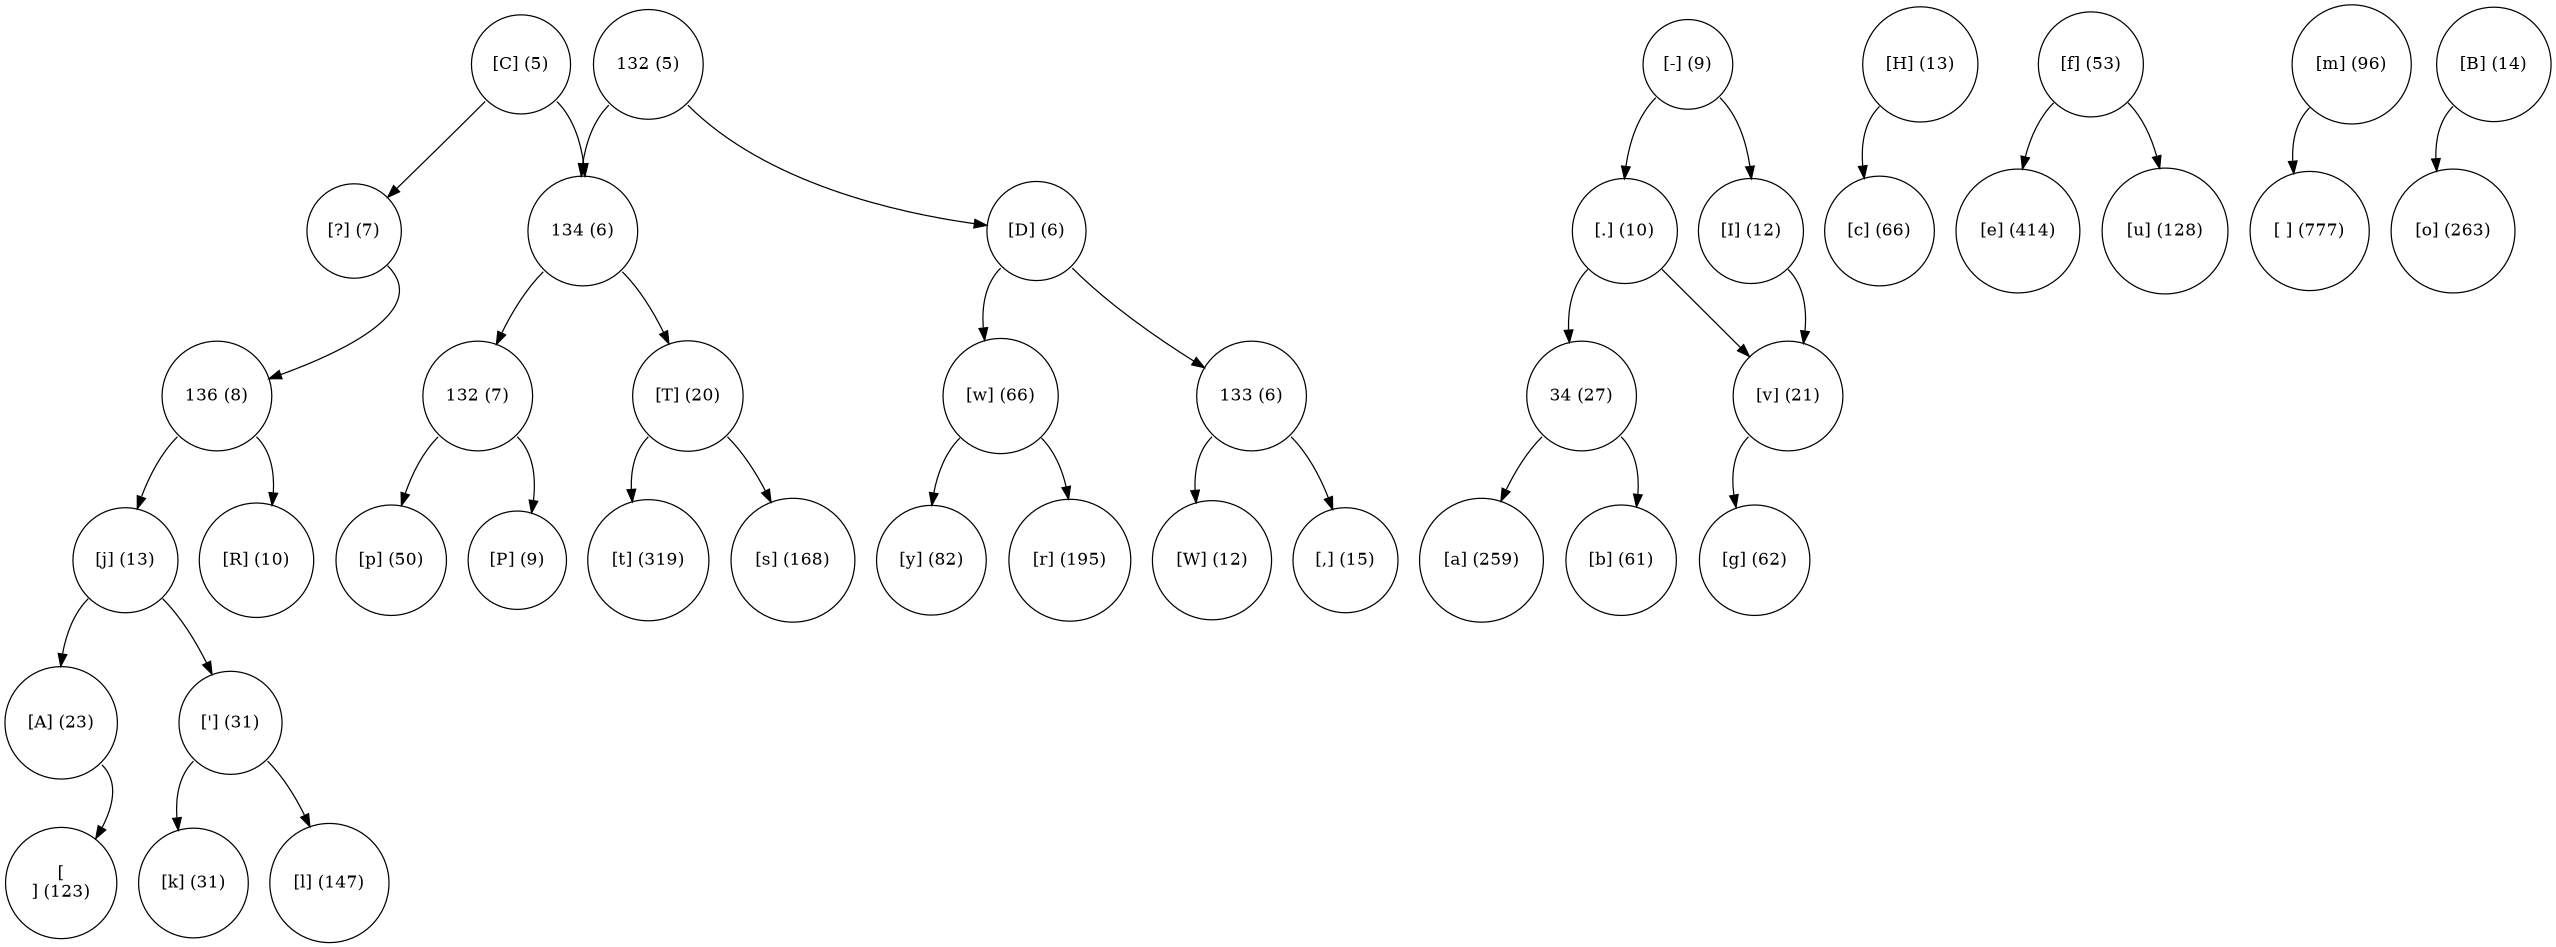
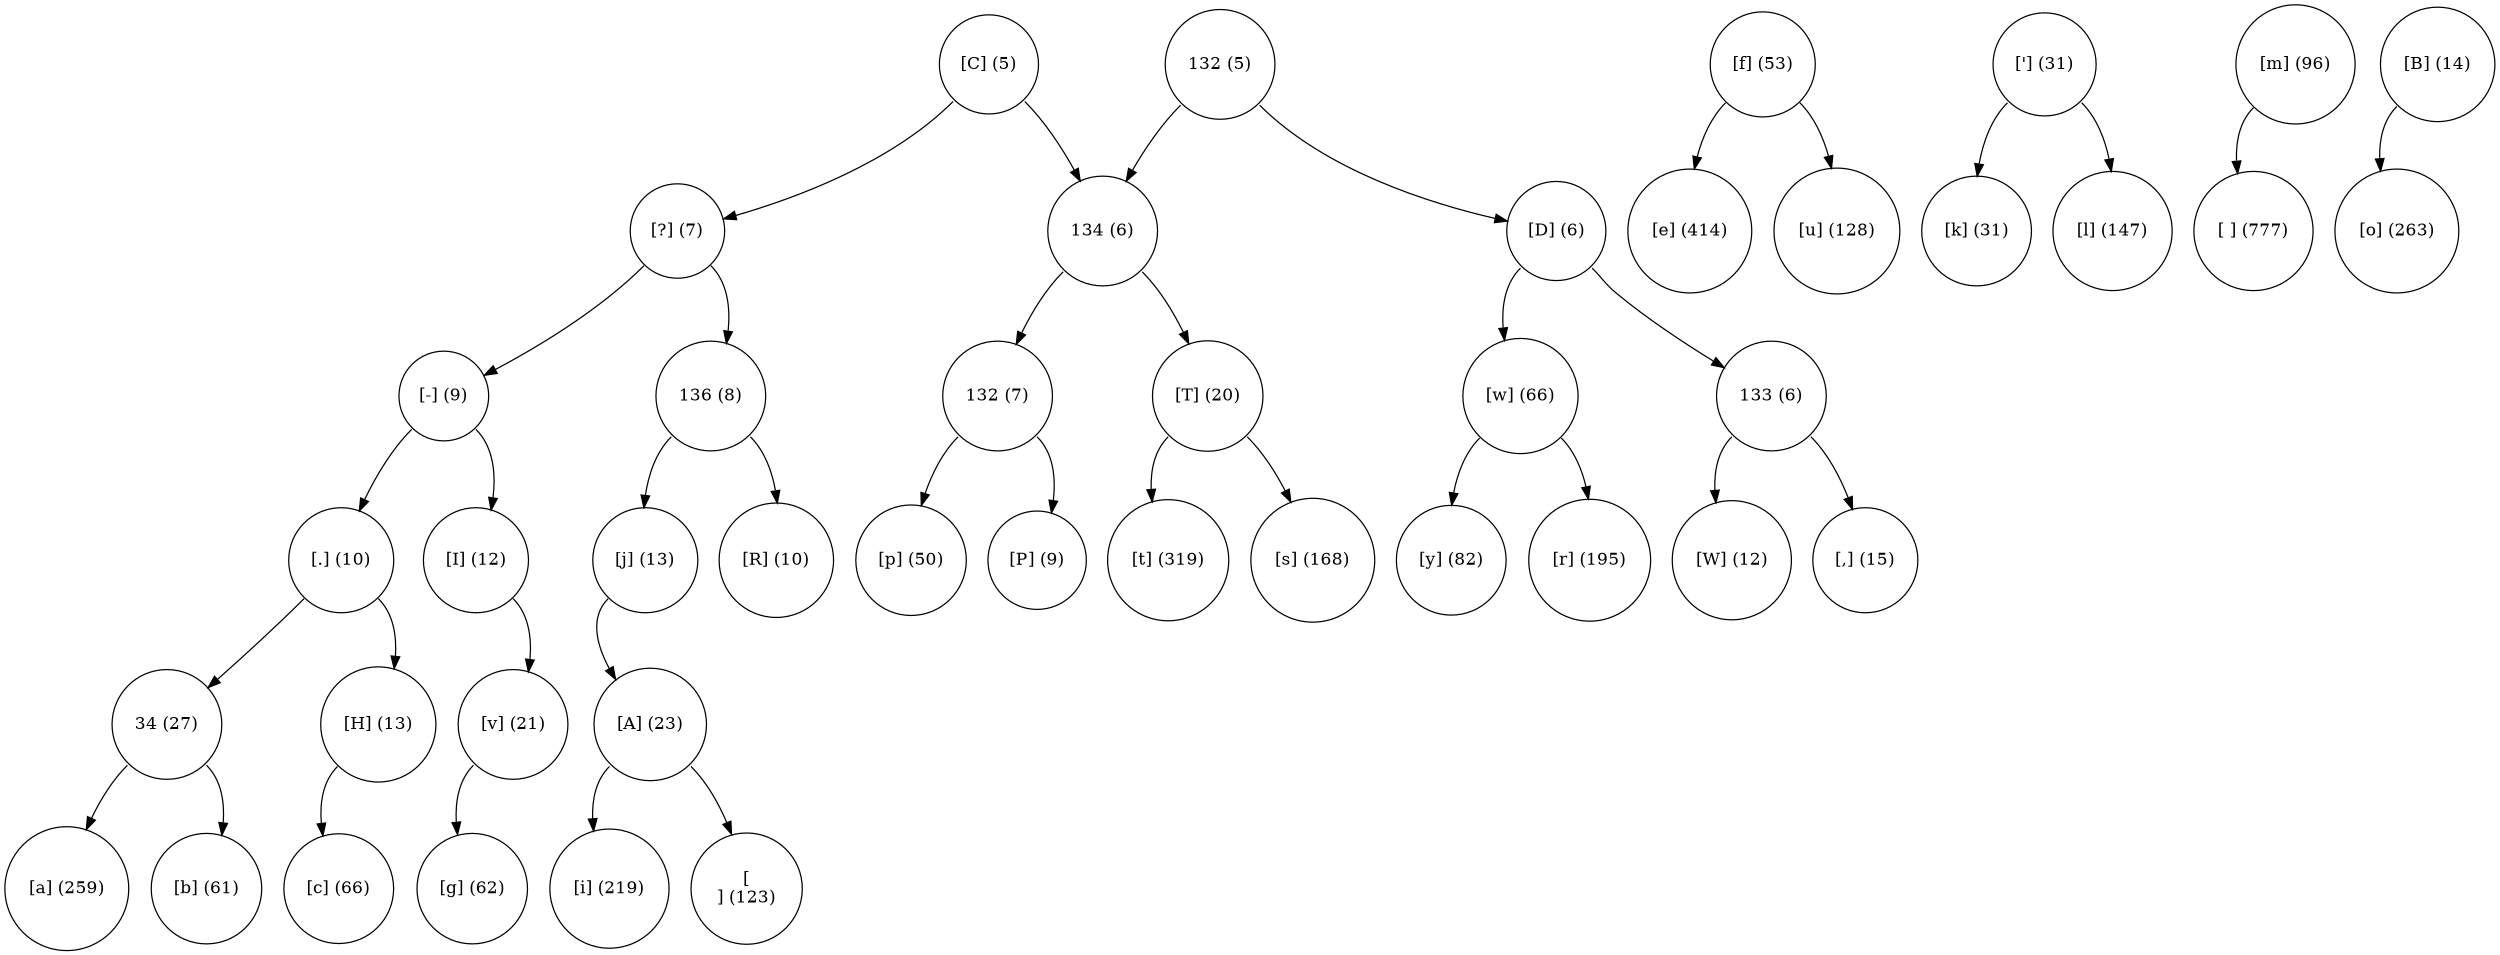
edge "[.] (10)" -> "[v] (21)": now "[.] (10)" -> "[H] (13)"
edge "[?] (7)" -> "[-] (9)": added
edge "[j] (13)" -> "['] (31)": removed
node "[i] (219)": added
